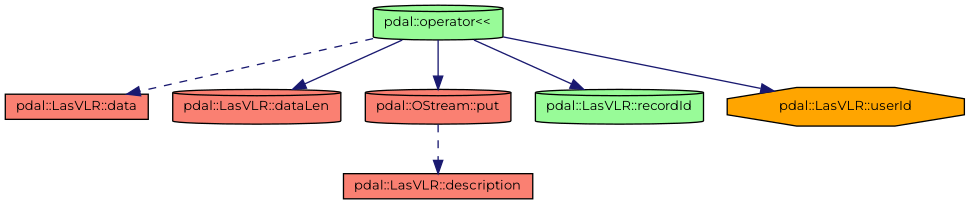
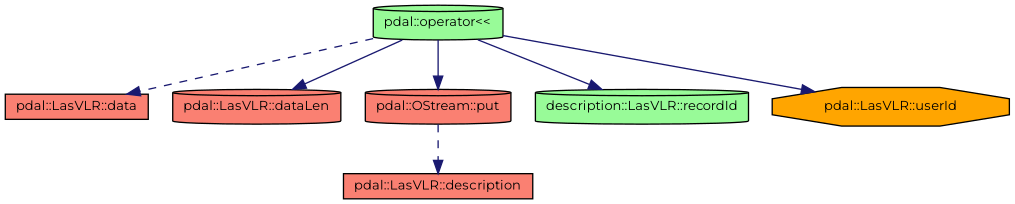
node "pdal::LasVLR::recordId": label "pdal::LasVLR::recordId" -> "description::LasVLR::recordId"
